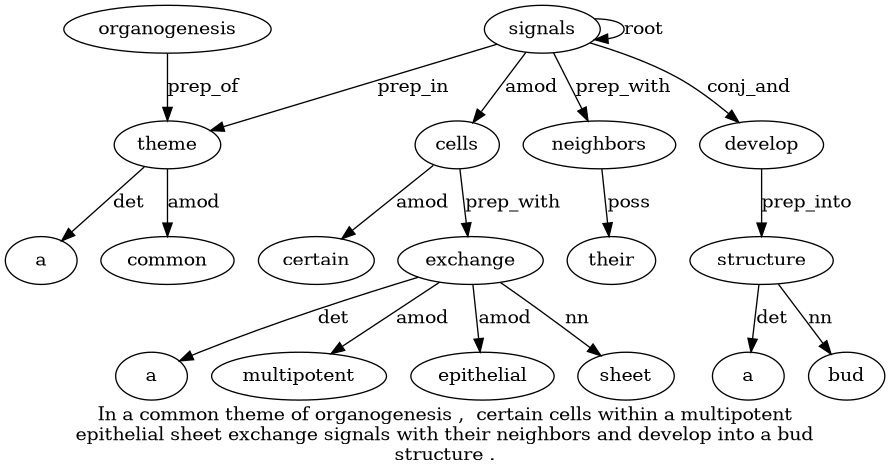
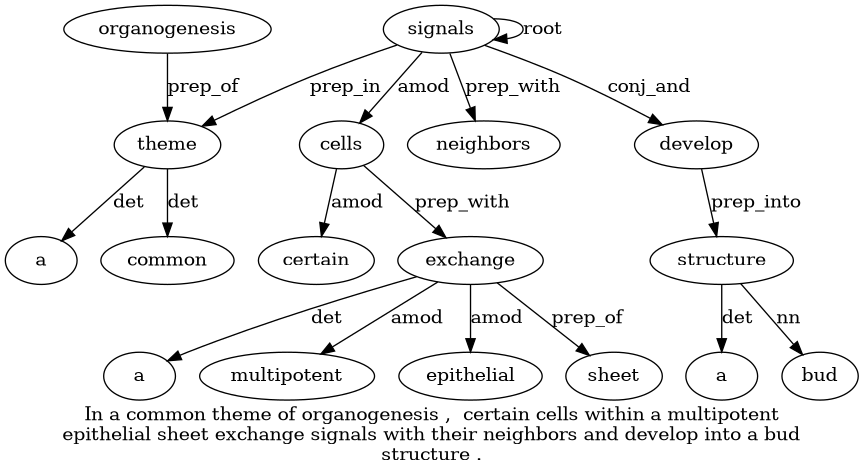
edge "theme" -> "common": label "amod" -> "det"
node "their": removed
edge "exchange" -> "sheet": label "nn" -> "prep_of"
